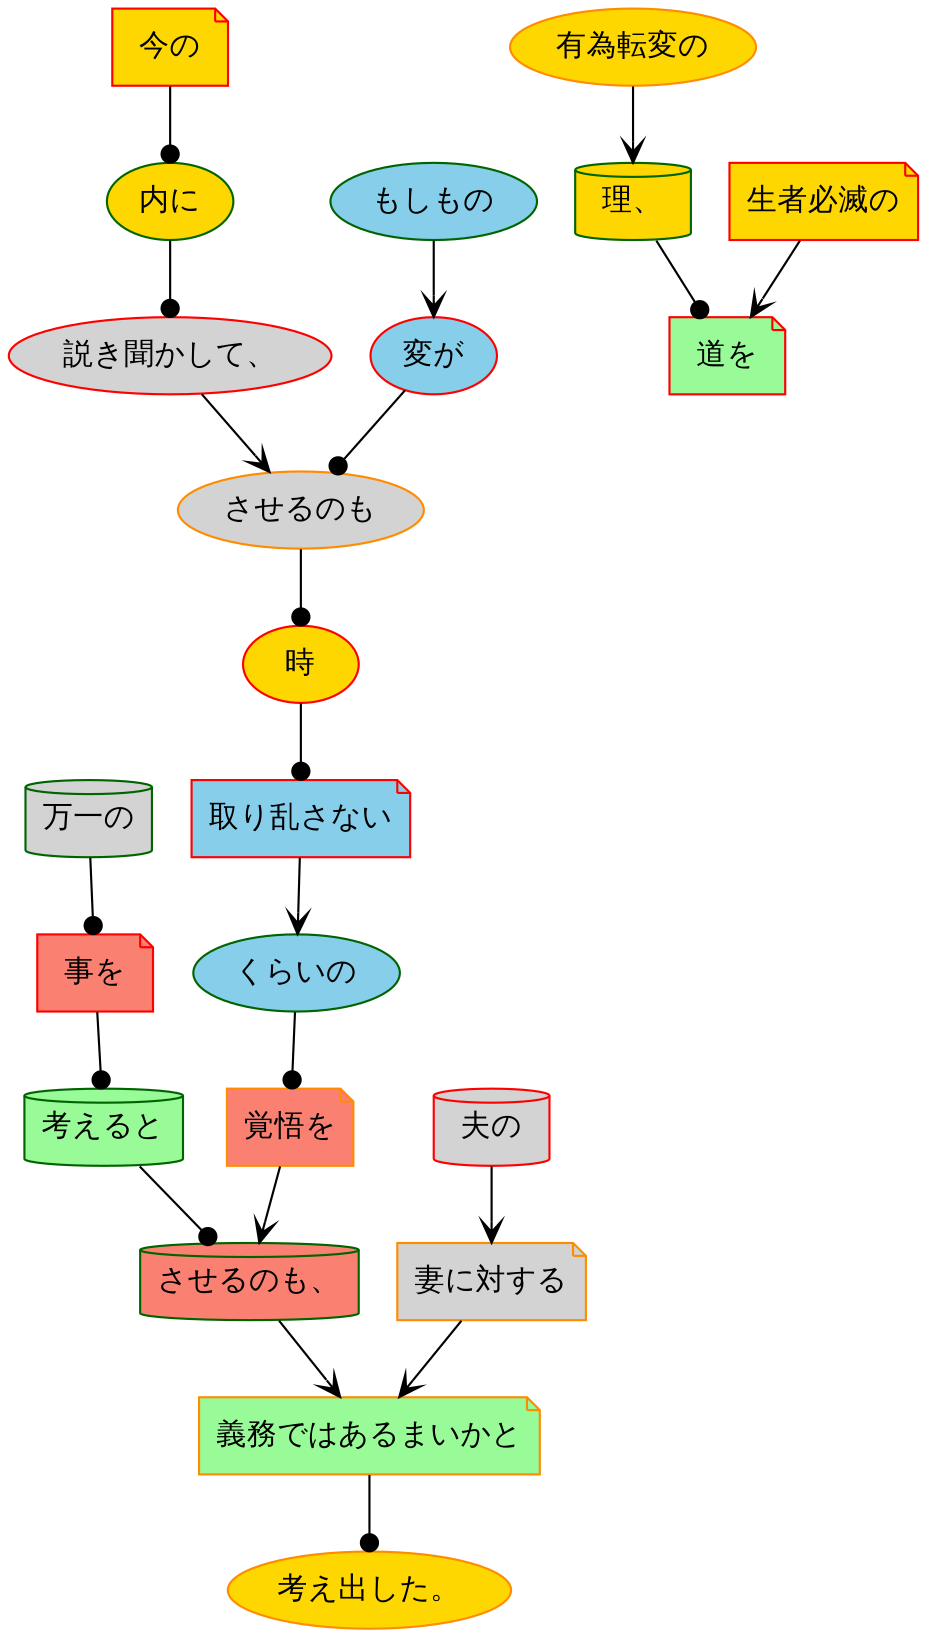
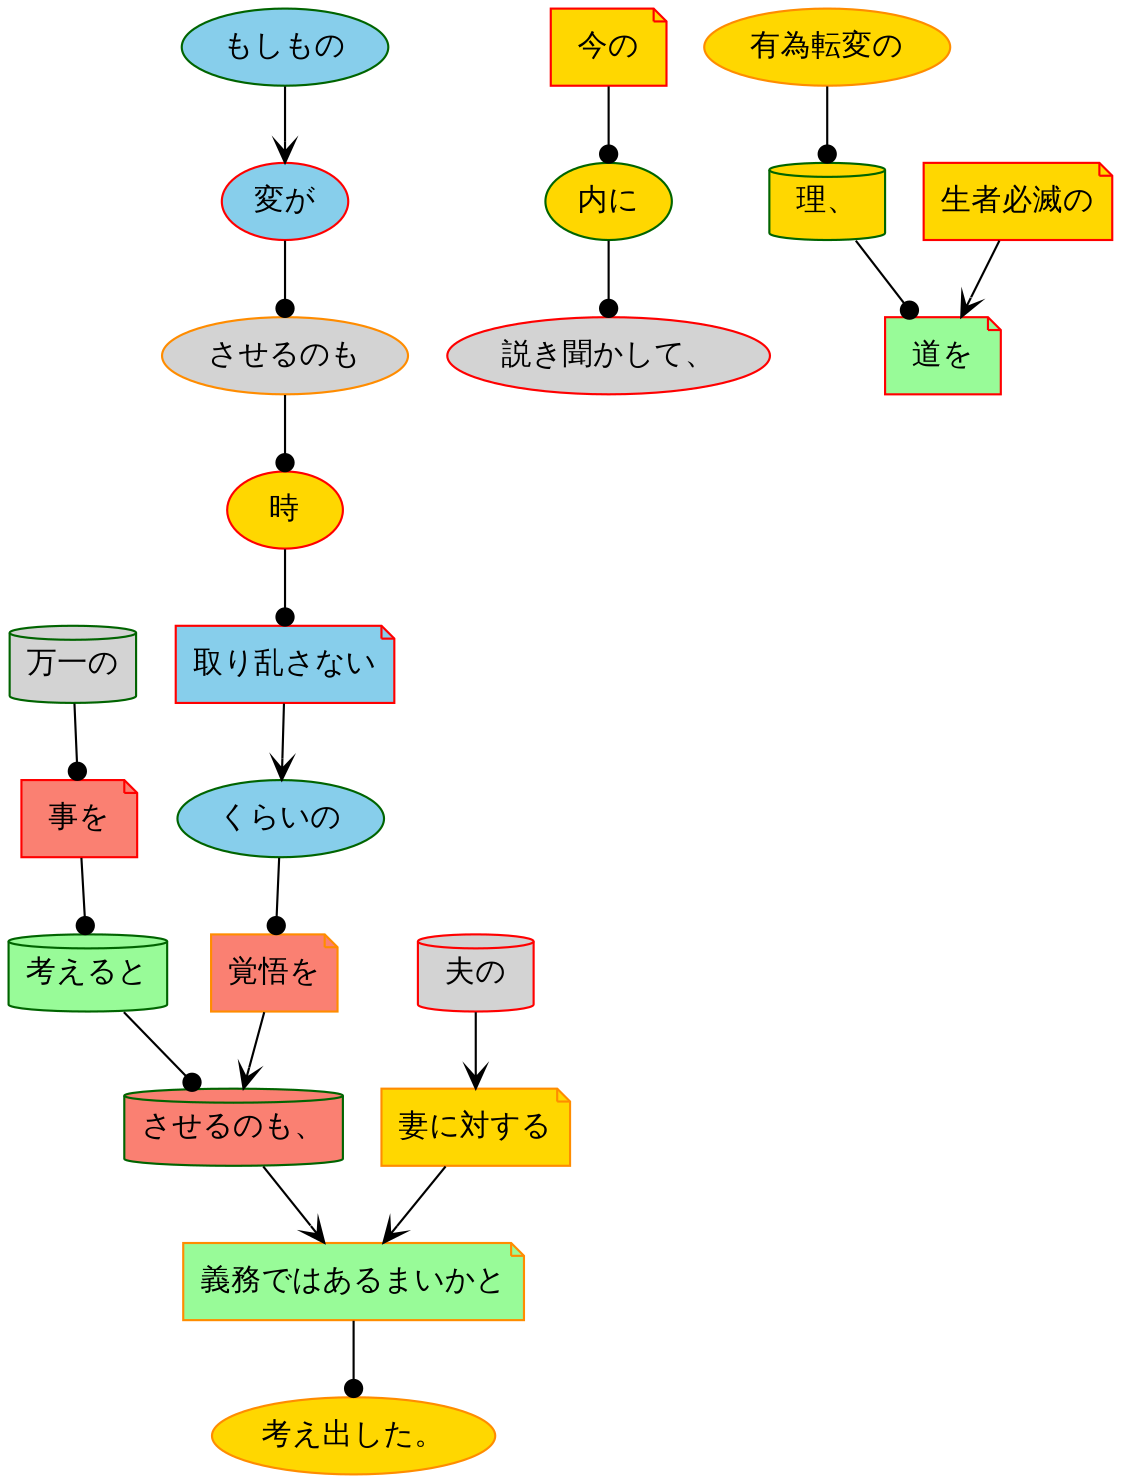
edge "有為転変の" -> "理、": arrowhead vee -> dot
edge "説き聞かして、" -> "させるのも": removed
node "妻に対する": fillcolor lightgrey -> gold
